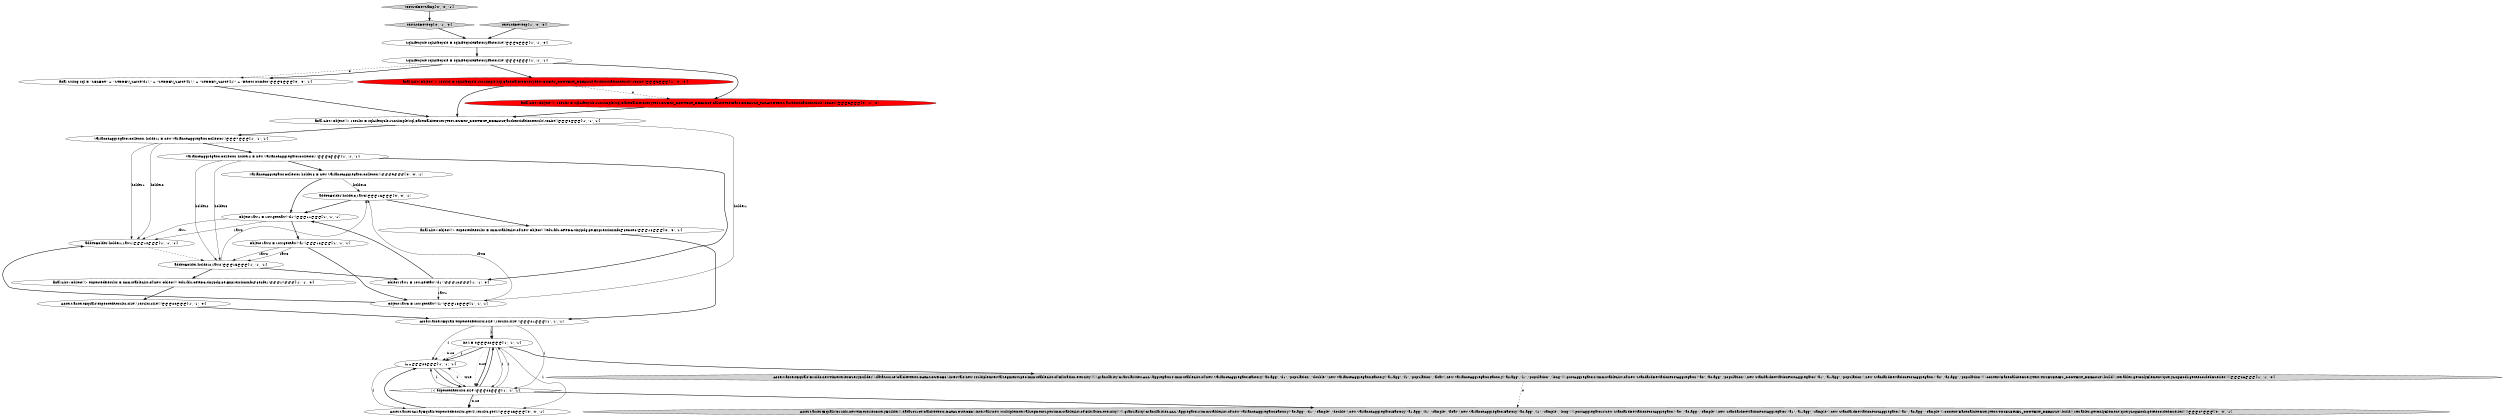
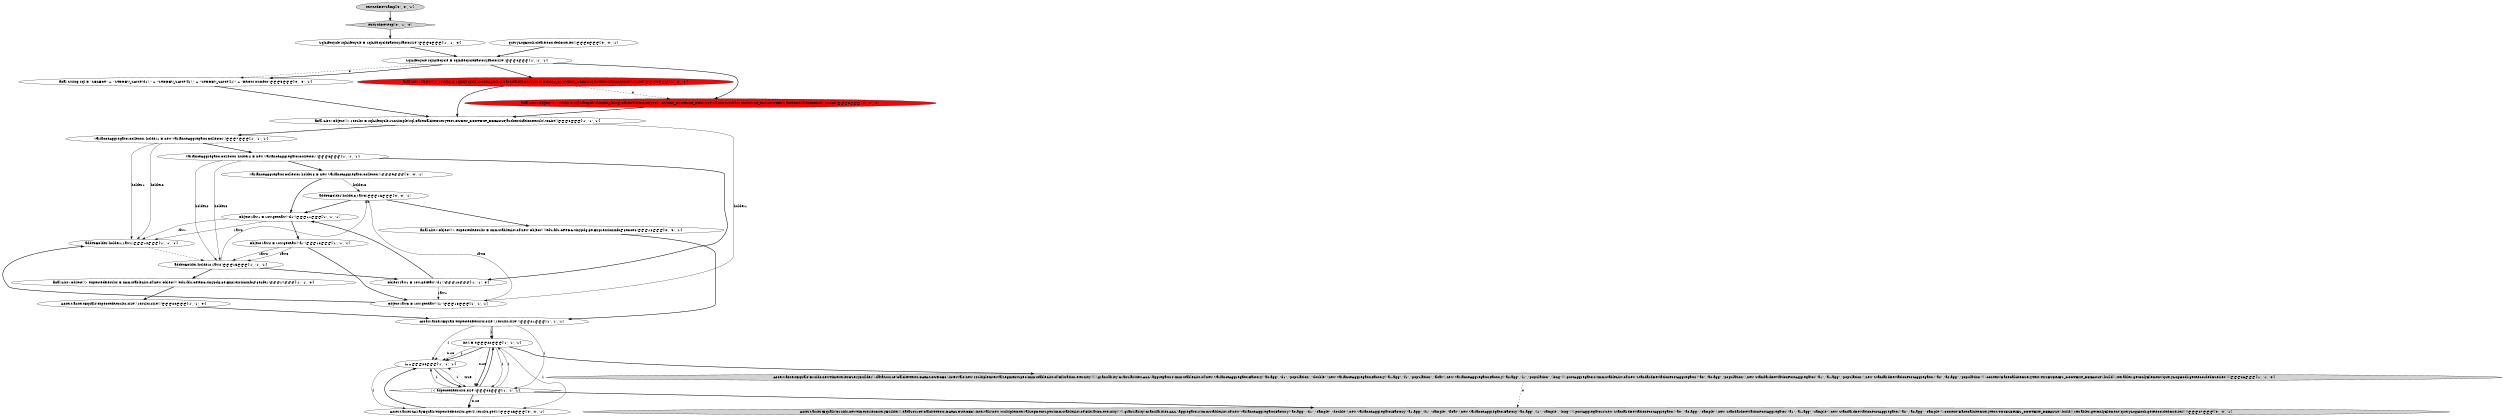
node "testStdDevSamp['0', '0', '1']": shape diamond -> ellipse
node "testStdDevPop['1', '0', '0']": removed
node "queryLogHook.clearRecordedQueries()@@@3@@@['0', '0', '1']": added
